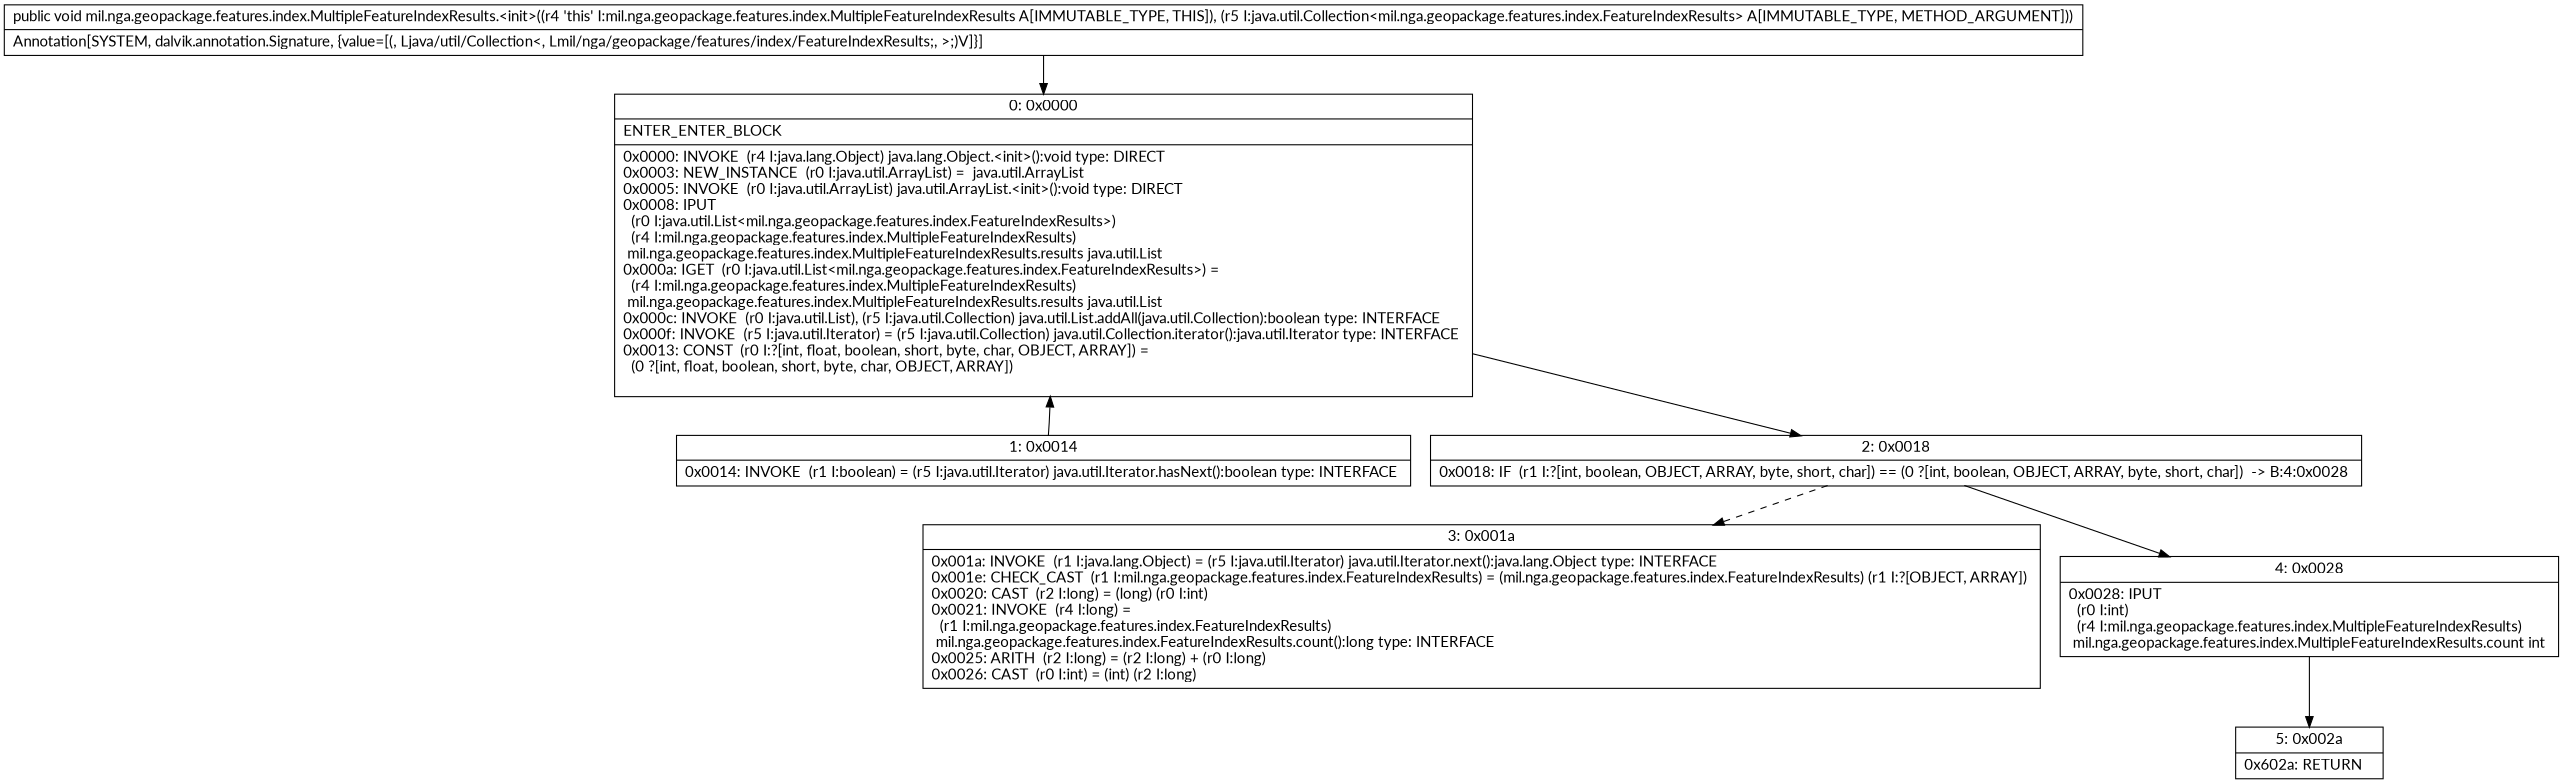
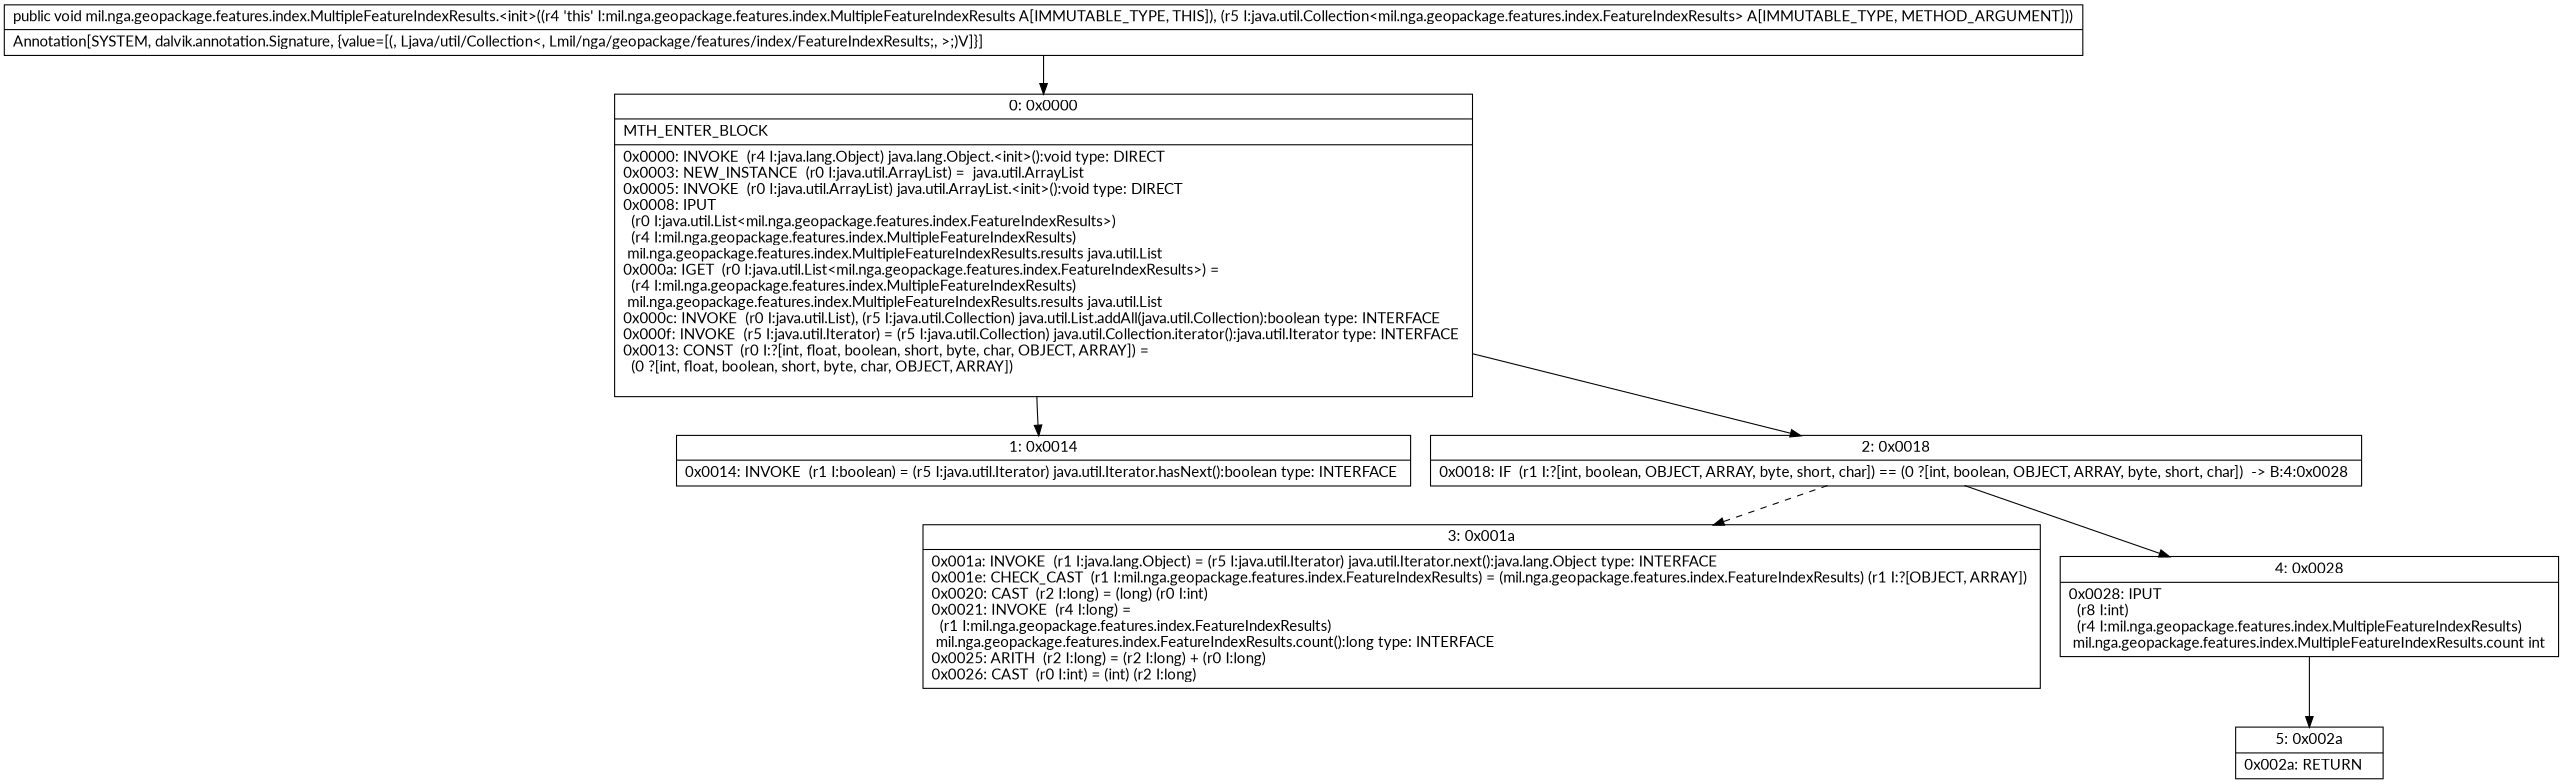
node "0: 0x0000": text "ENTER_ENTER_BLOCK" -> "MTH_ENTER_BLOCK"
edge "1: 0x0014" -> "0: 0x0000": reversed
node "4: 0x0028": text "(r0 I:int)" -> "(r8 I:int)"
node "5: 0x002a": text "0x602a: RETURN" -> "0x002a: RETURN"
